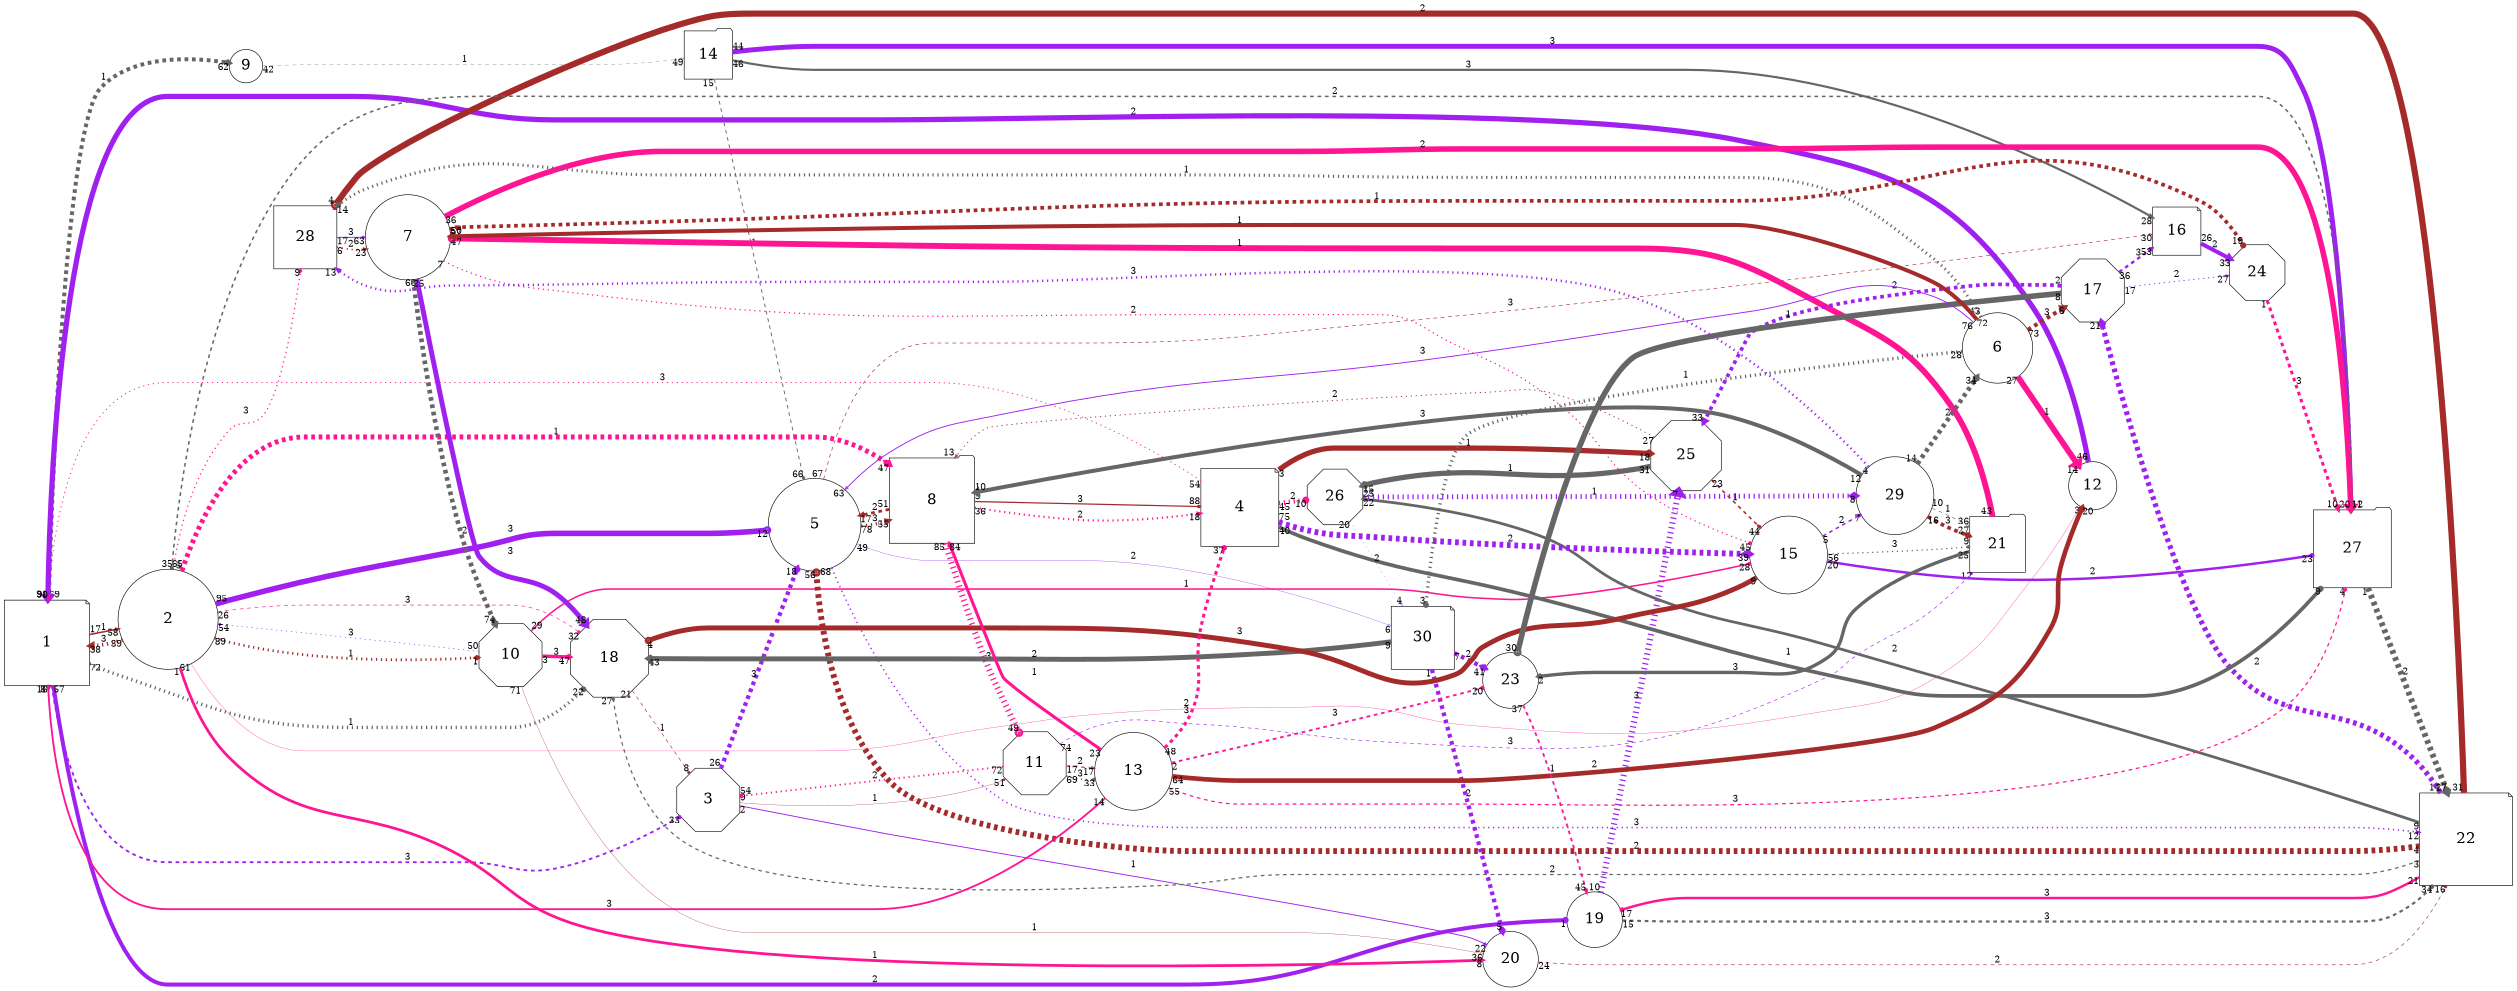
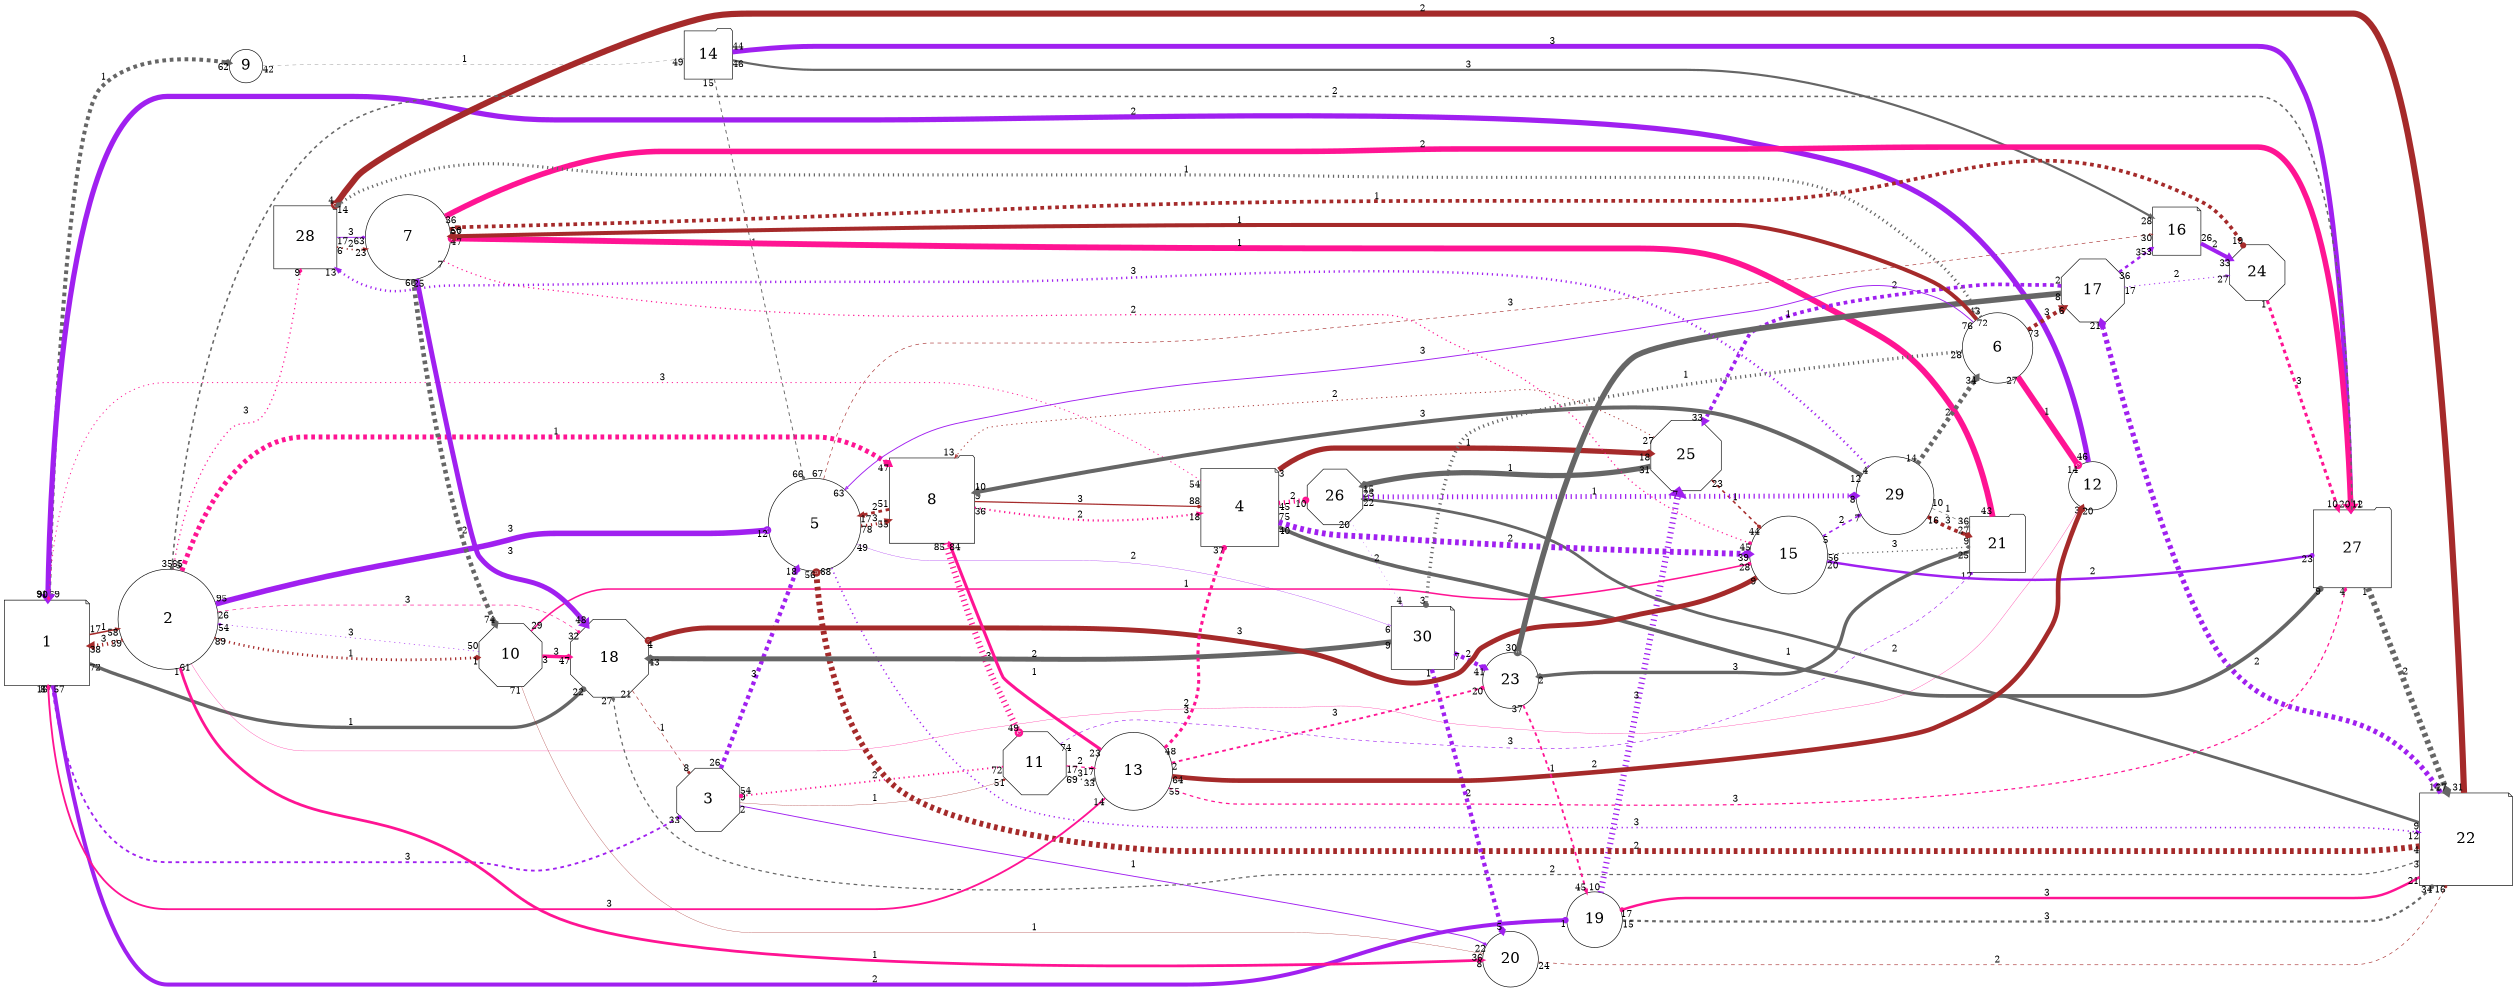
edge "6" -> "12": arrowhead onormal -> dot
edge "1" -> "18": style dotted -> bold
